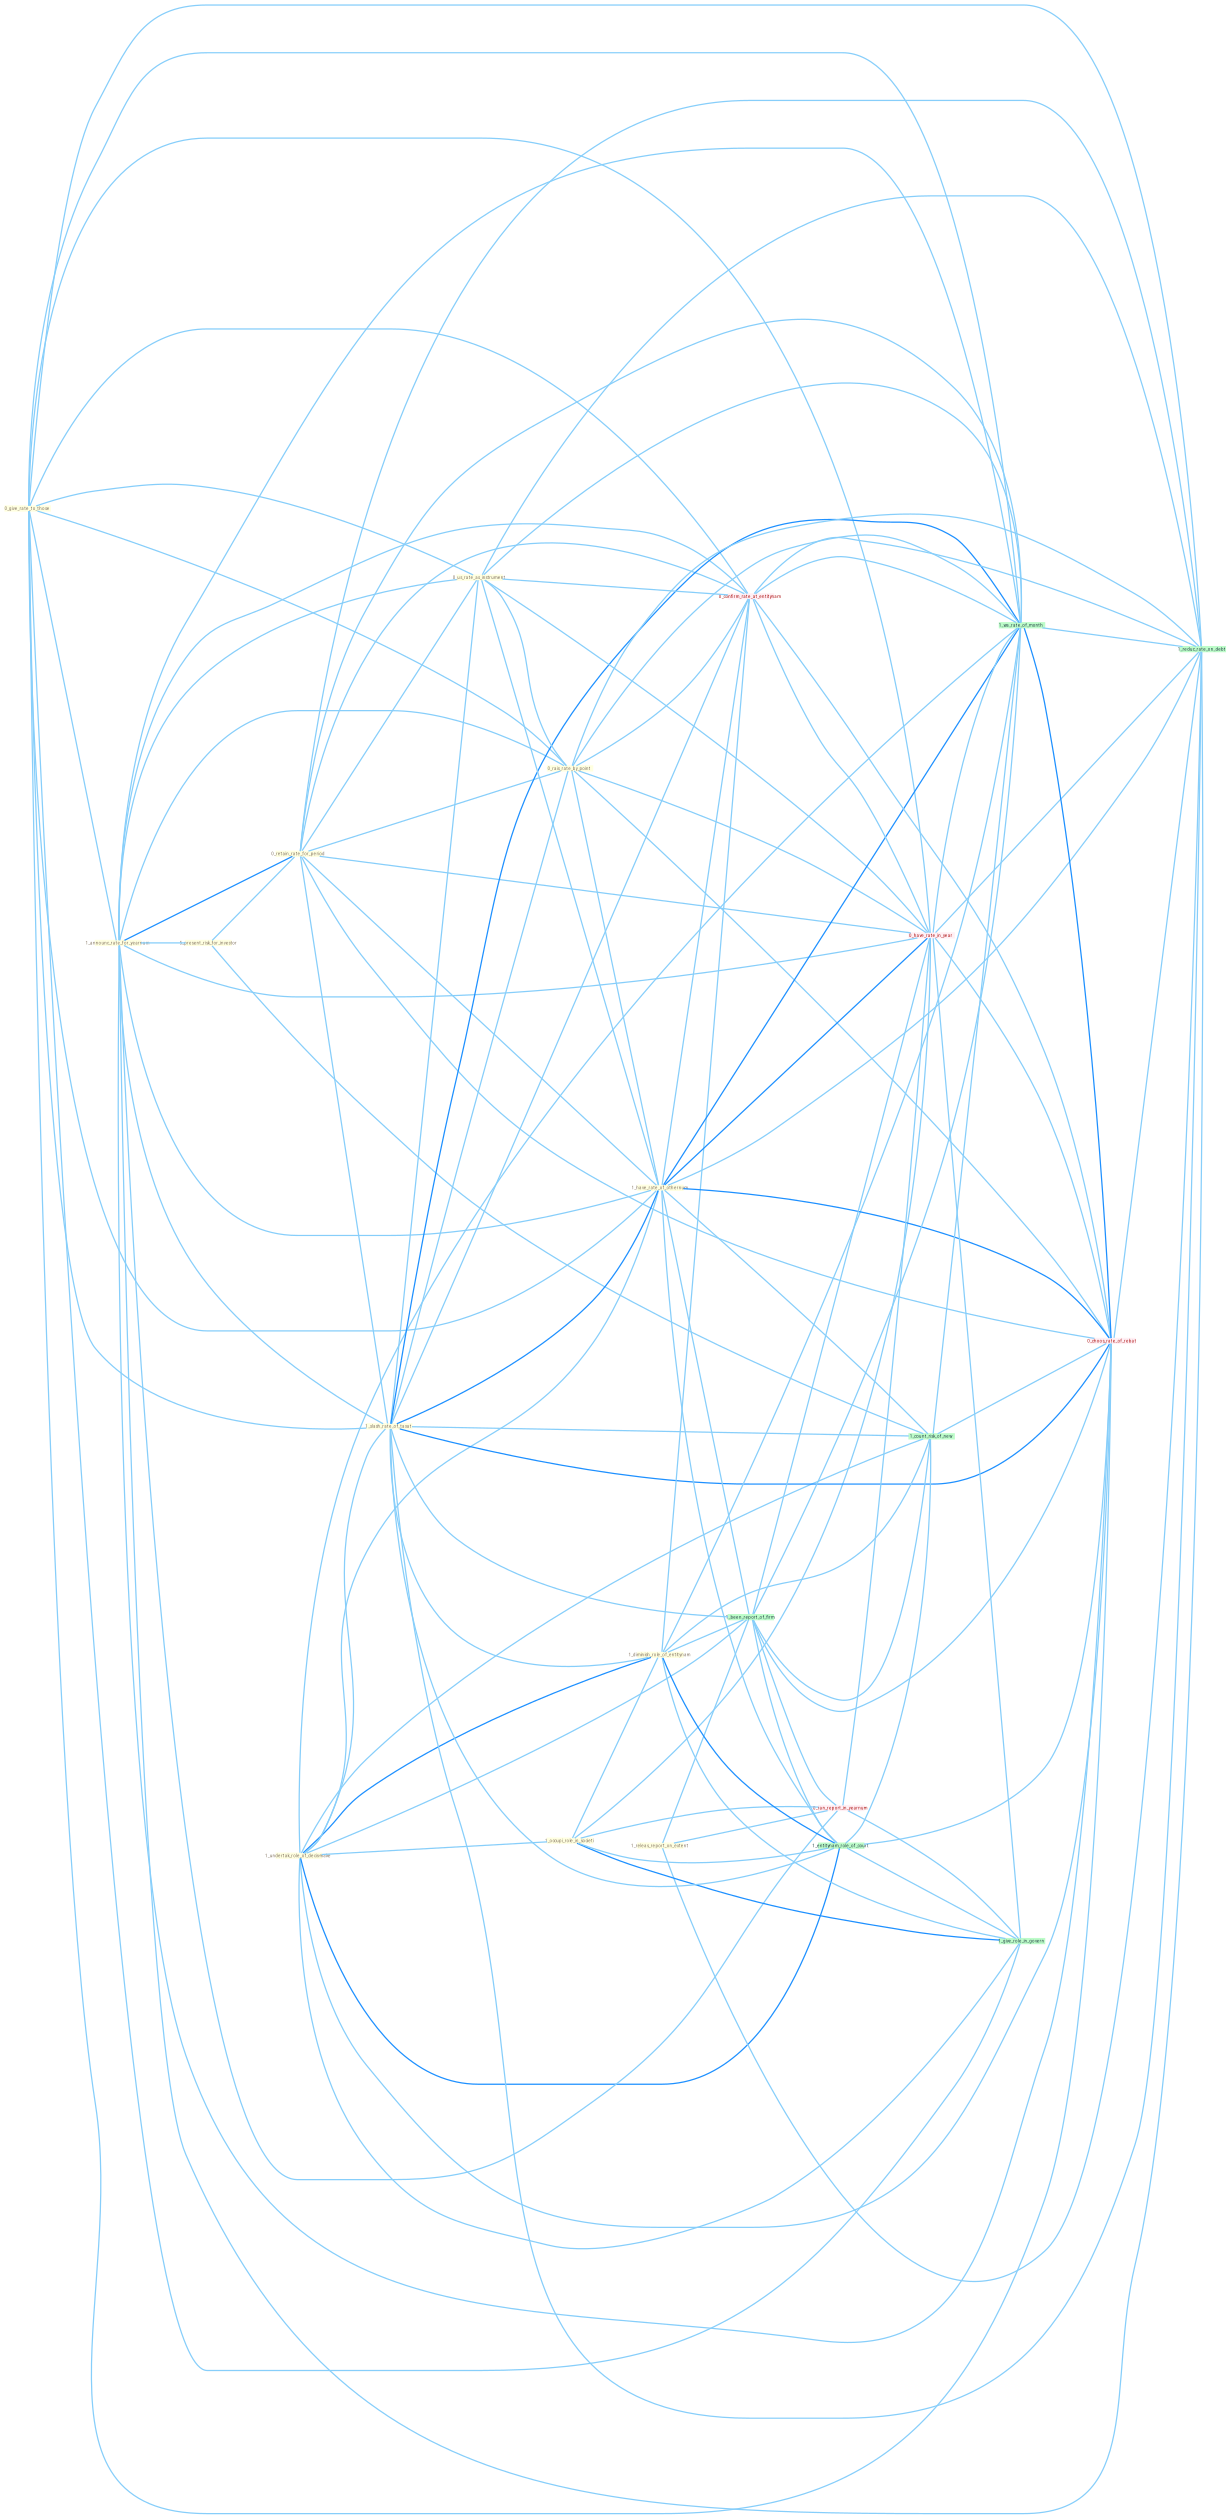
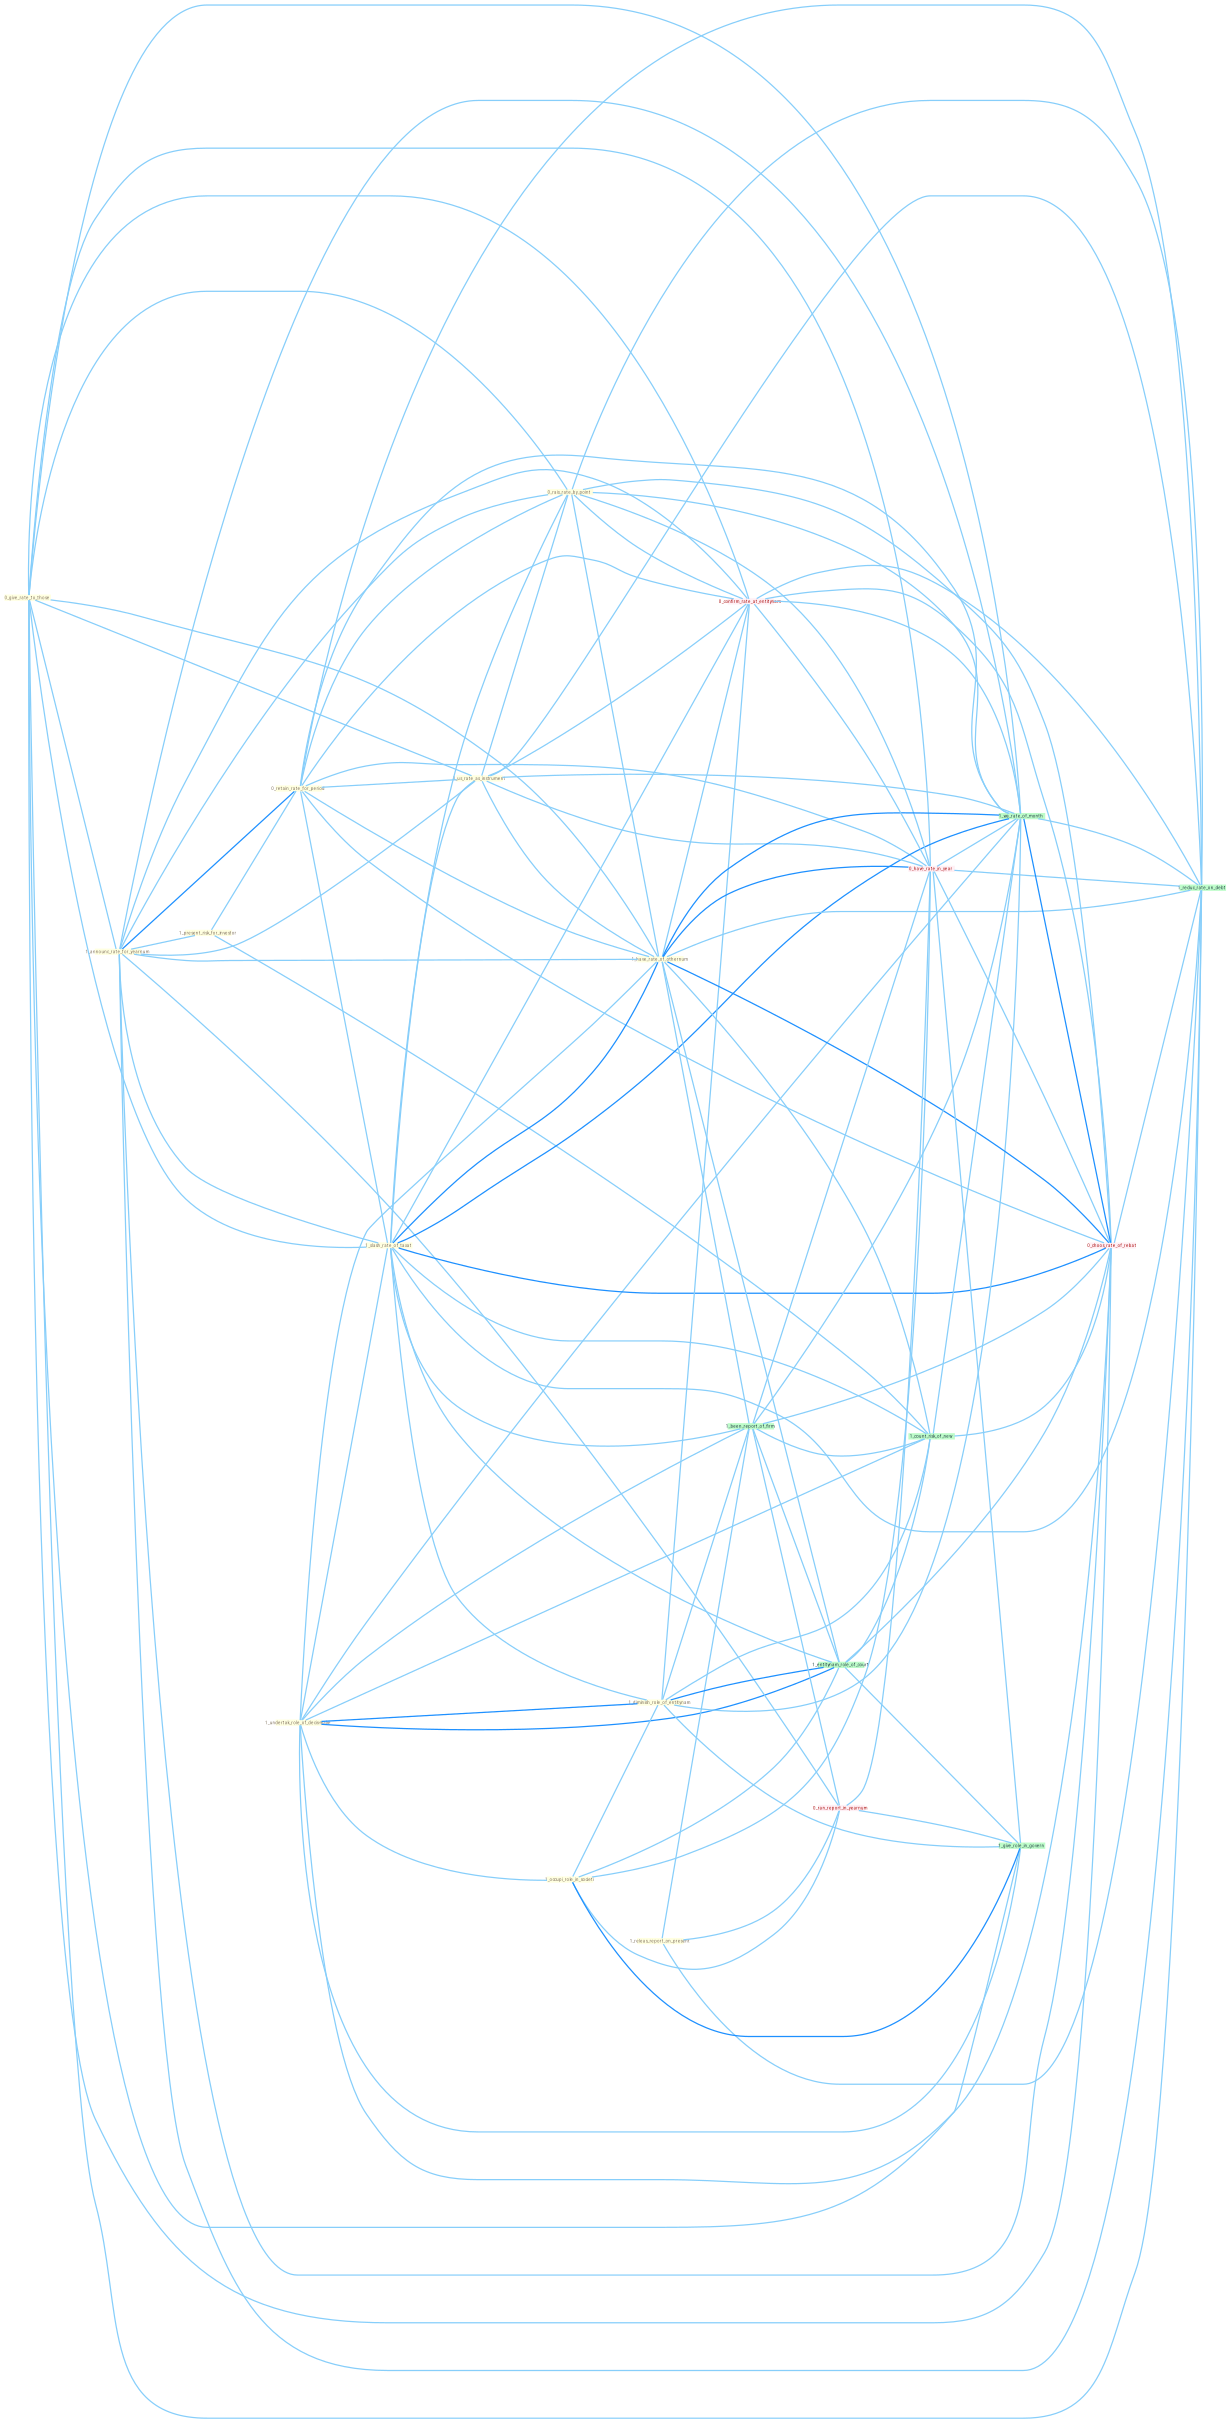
node "5_present_risk_for_investor": label "5_present_risk_for_investor" -> "1_present_risk_for_investor"
edge "0_have_rate_in_year" -- "1_announc_rate_for_yearnum": removed
node "1_releas_report_on_extent": label "1_releas_report_on_extent" -> "1_releas_report_on_present"
